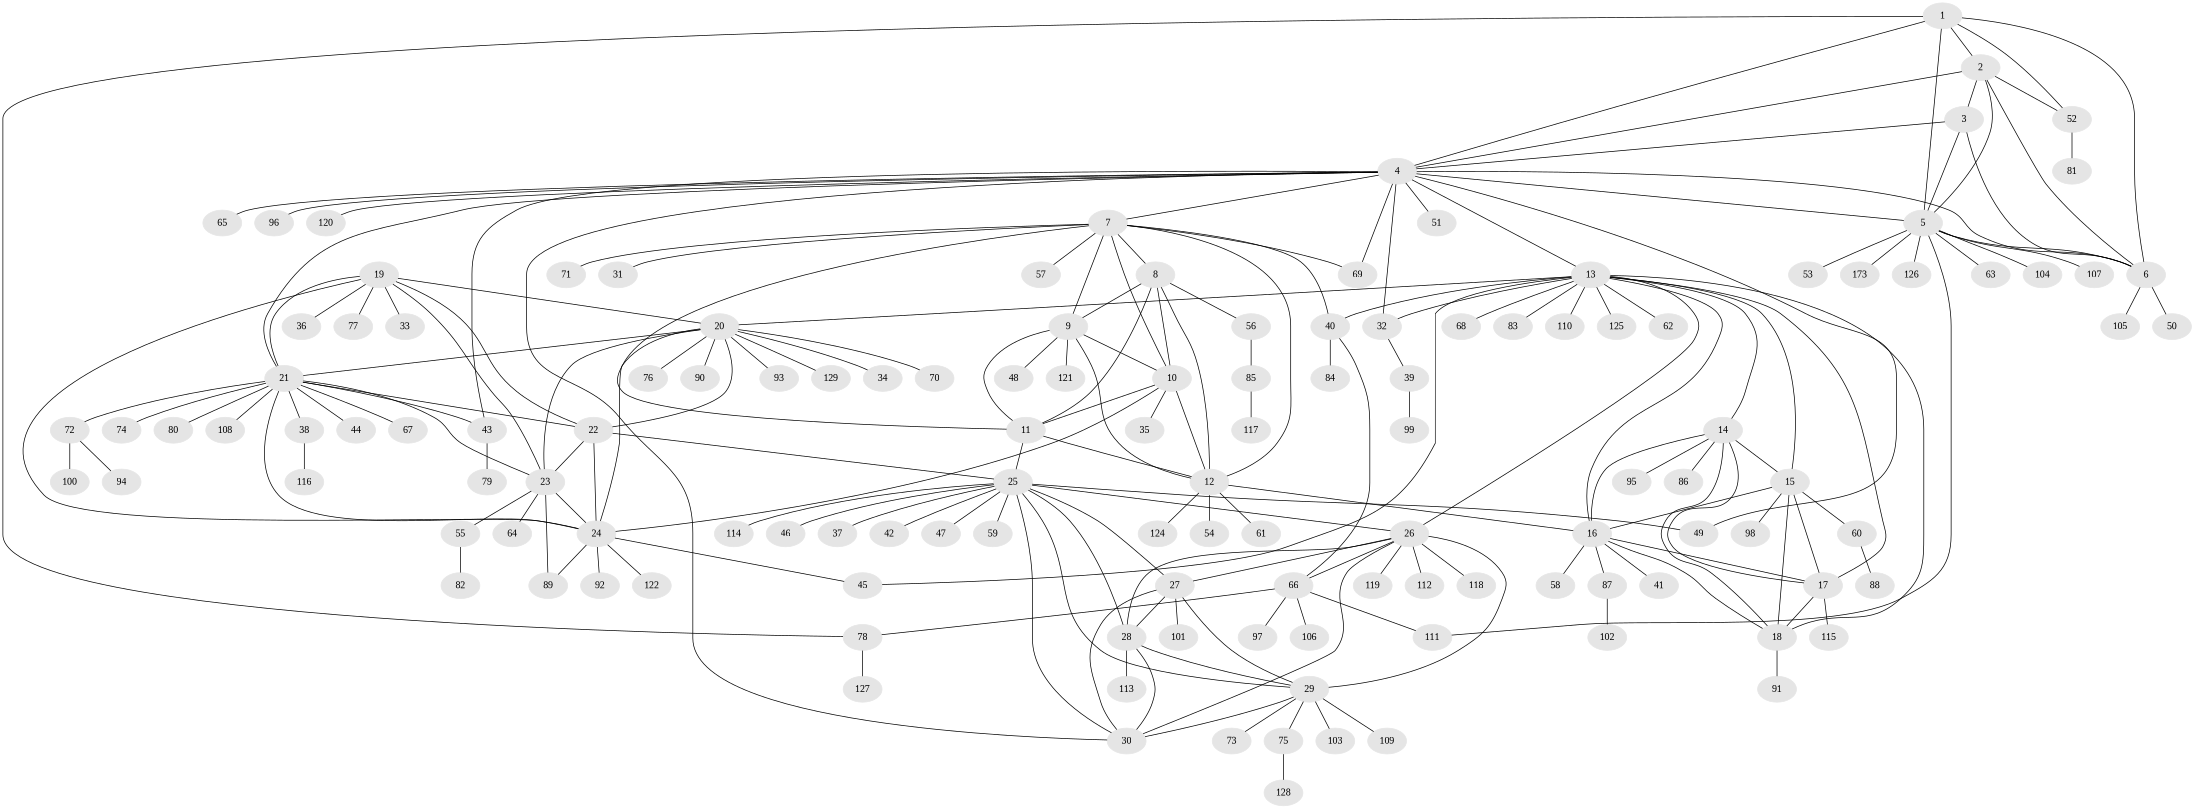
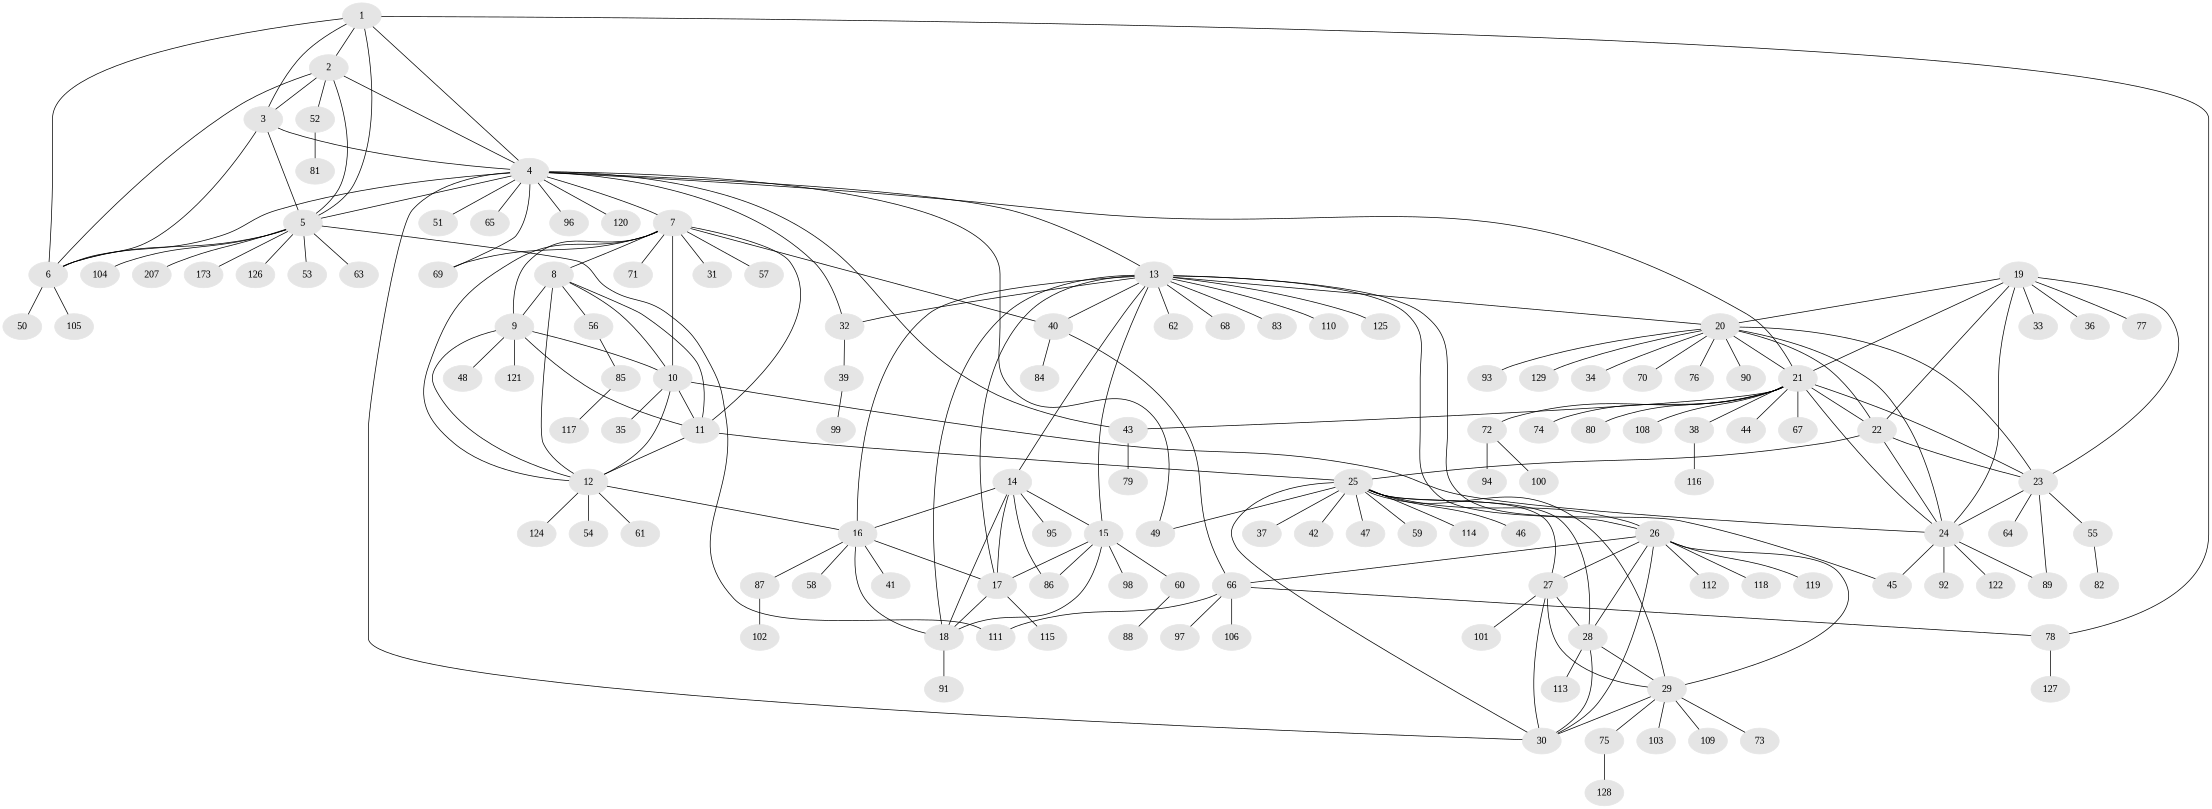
edge "1" -- "52": now "1" -- "3"
node "107": label "107" -> "207"
edge "15" -- "16": now "15" -- "86"
